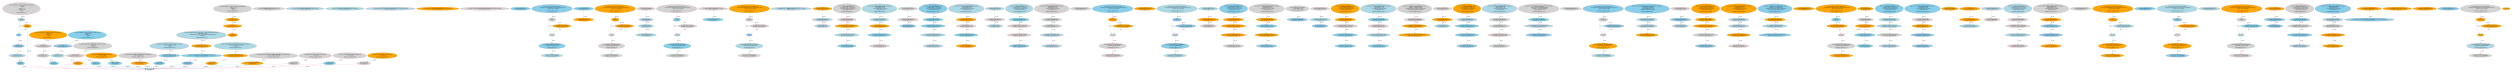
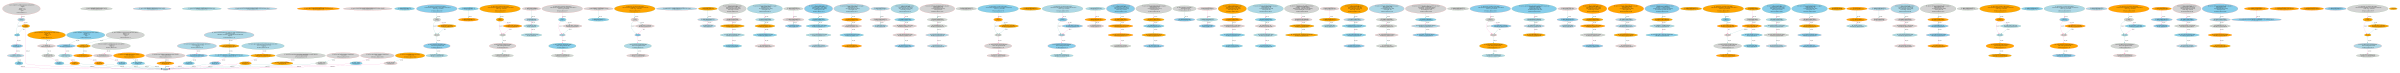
edge "23_ return c; 156-return-24-24" -> "0_ exit_node": added, label "return_exit"
